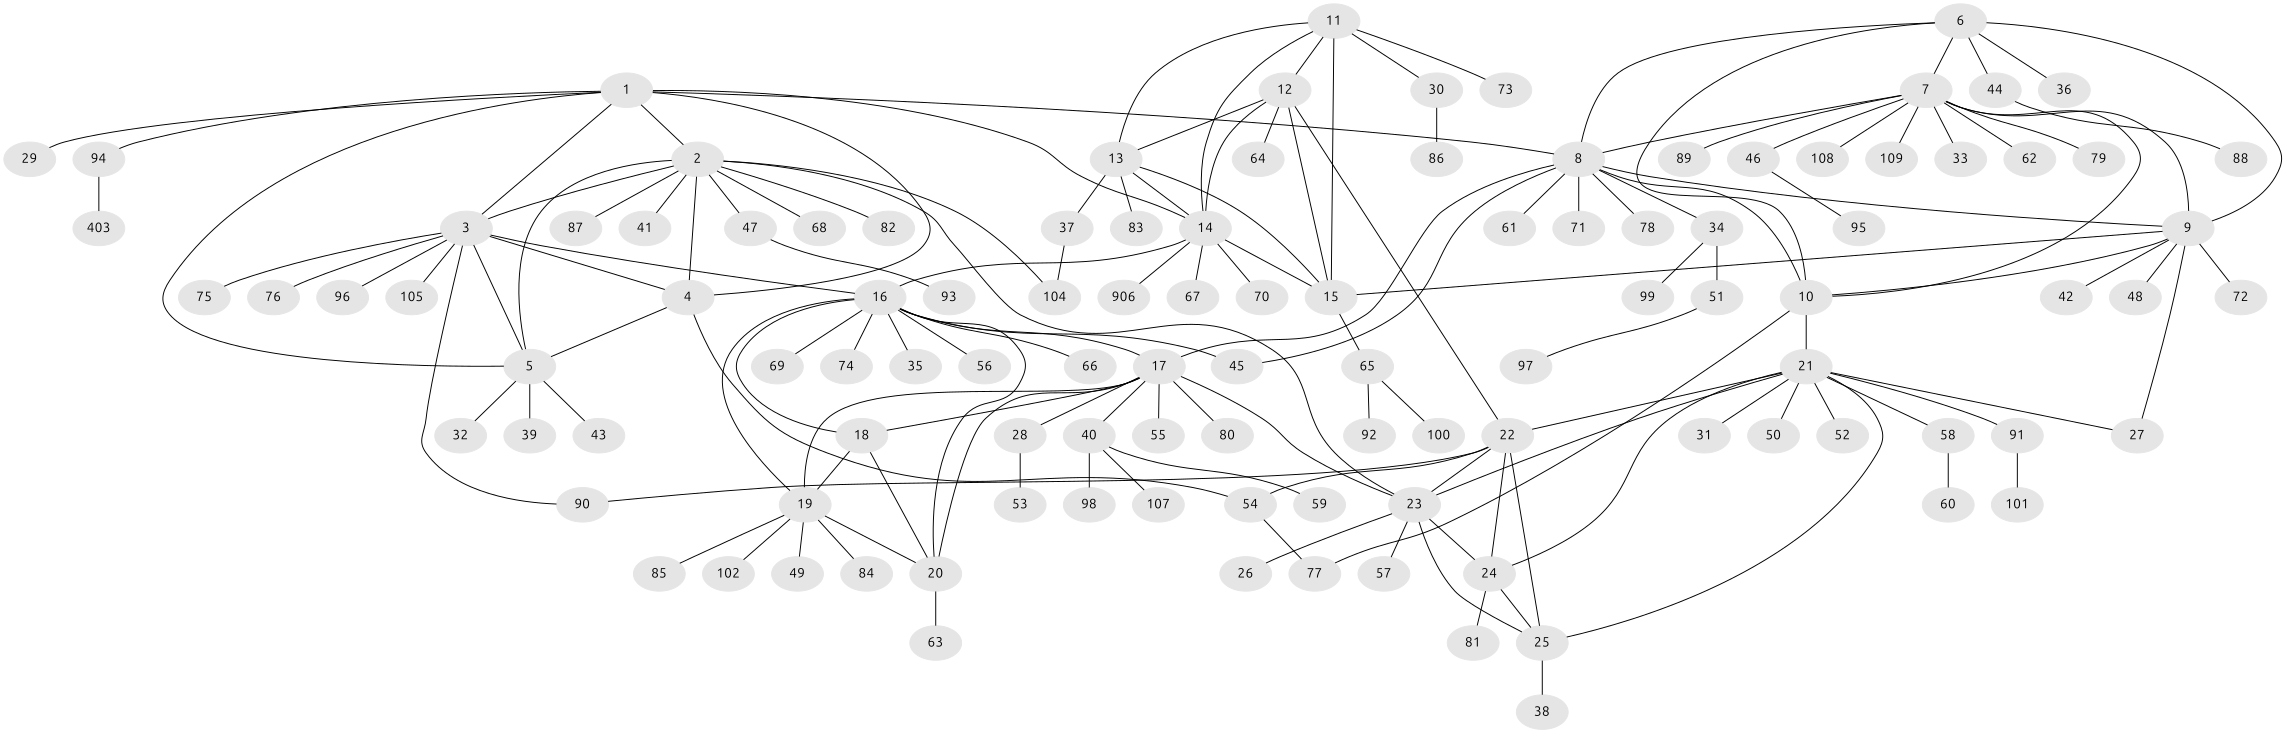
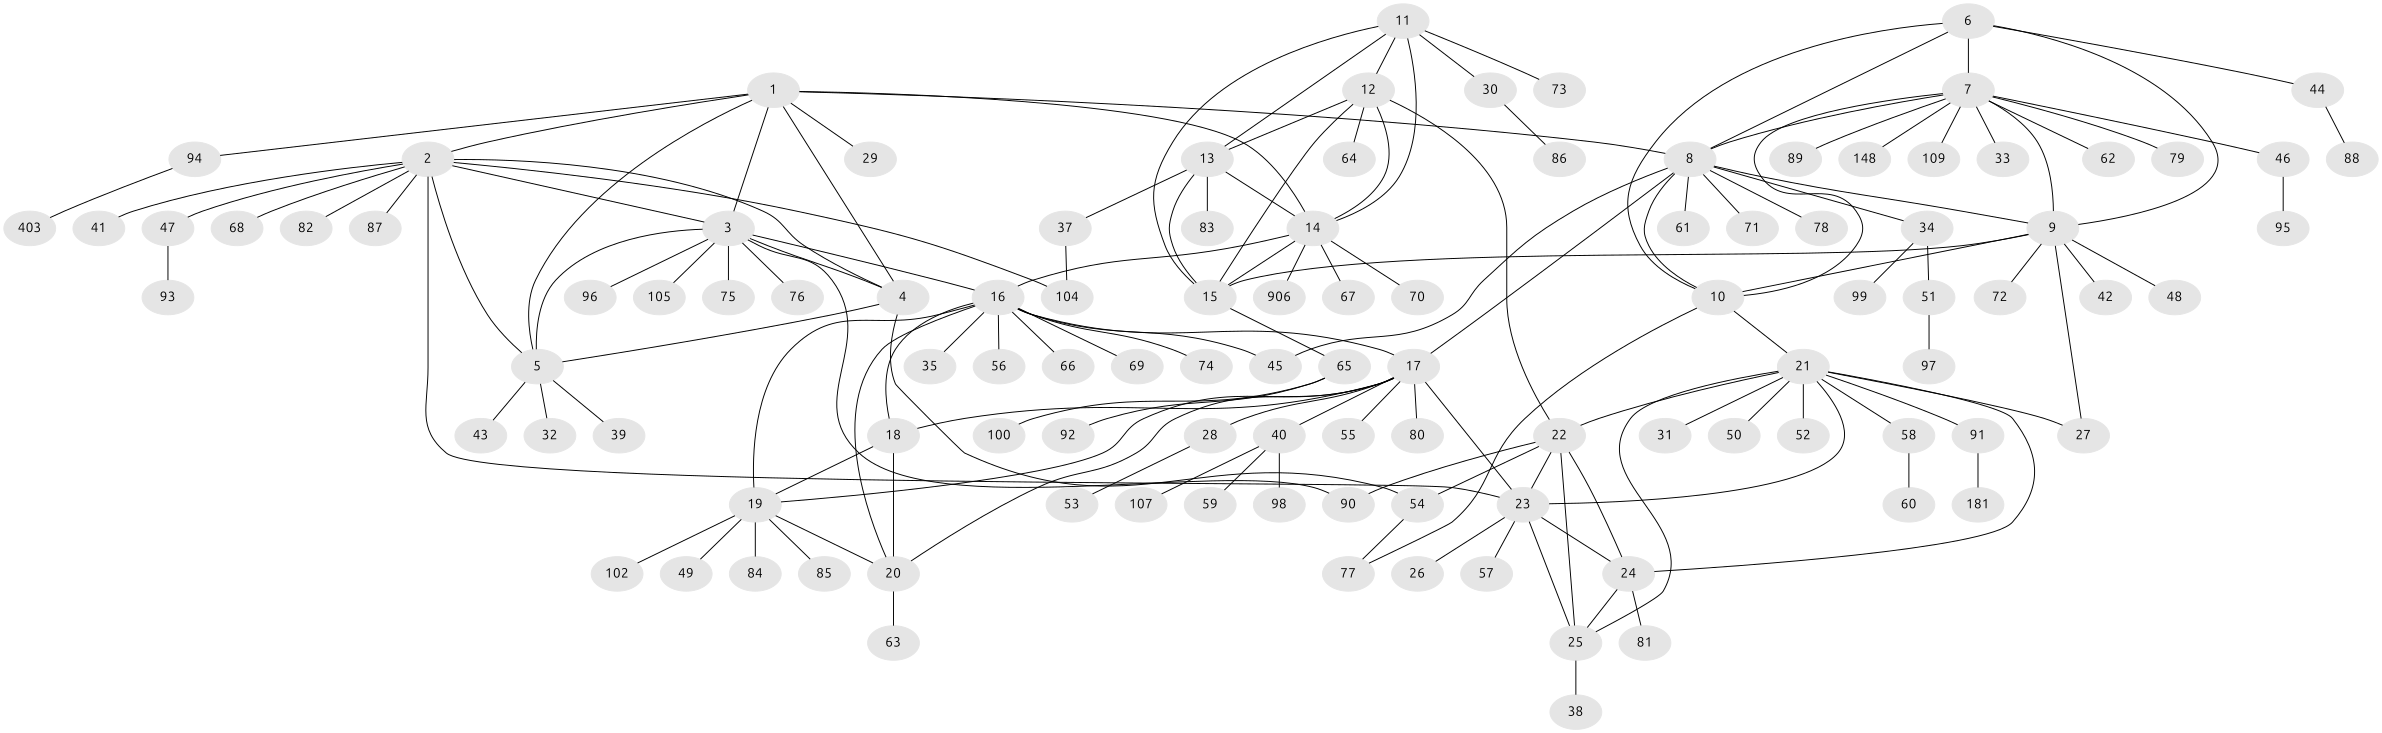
node "36": removed
node "108": label "108" -> "148"
node "101": label "101" -> "181"
